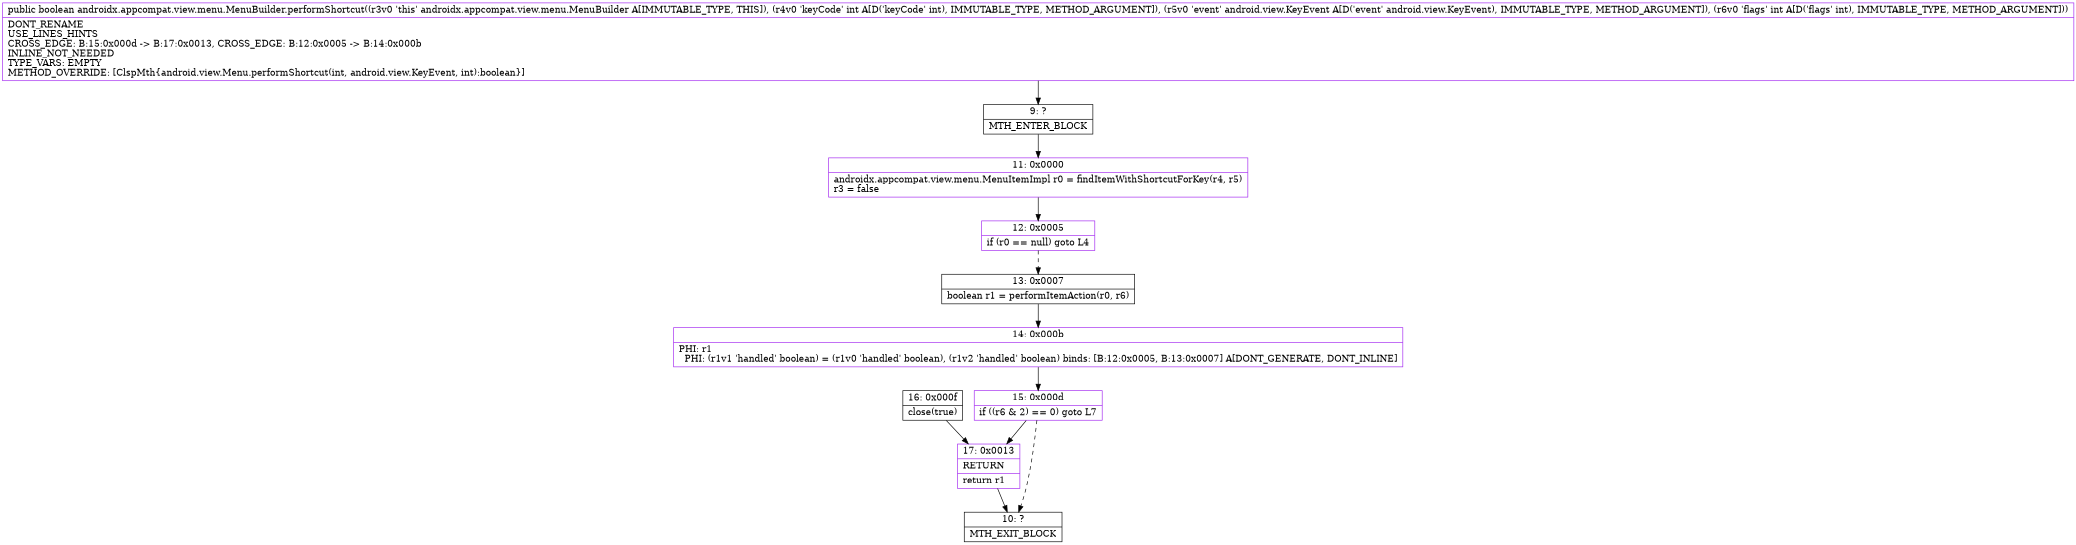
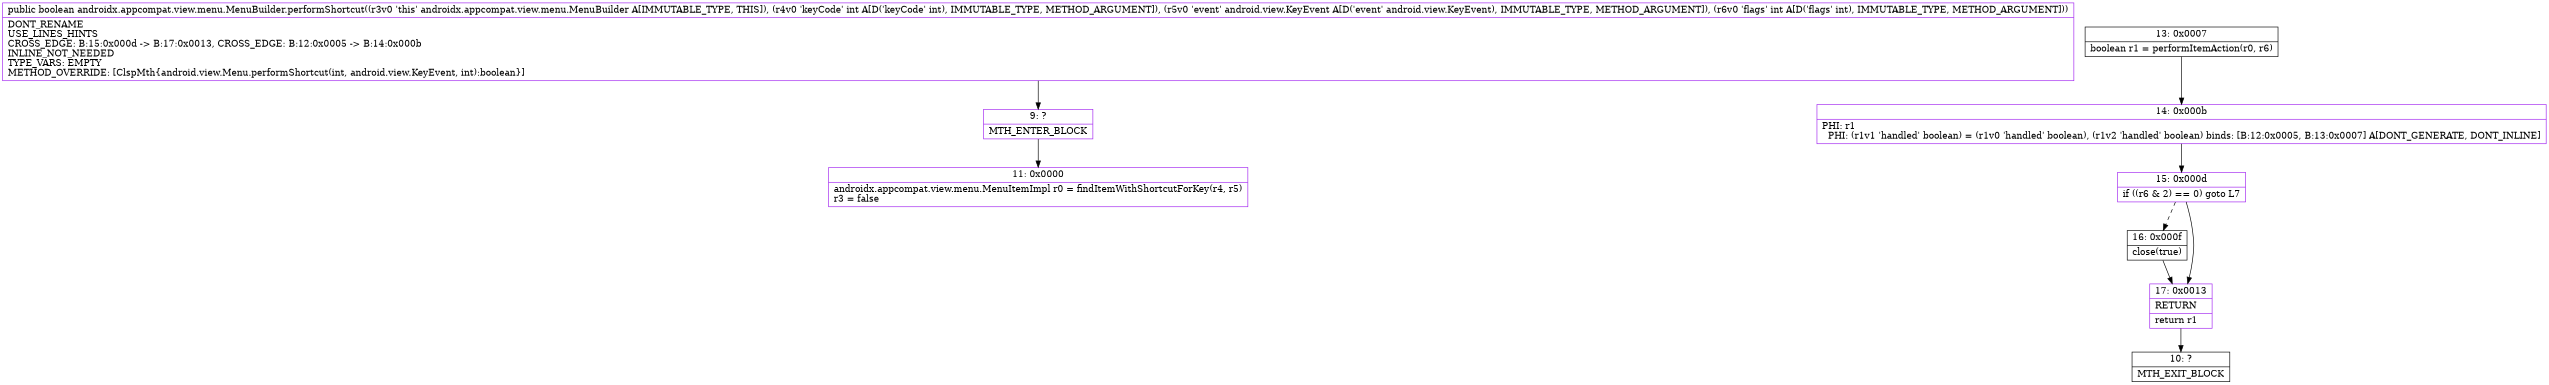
node "9: ?": color black -> purple
node "12: 0x0005": removed
edge "15: 0x000d" -> "10: ?": now "15: 0x000d" -> "16: 0x000f"
